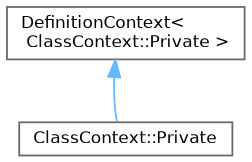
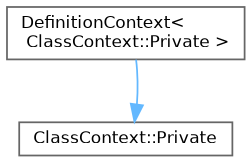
edge "ClassContext::Private" -> "DefinitionContext< ClassContext::Private >": reversed
